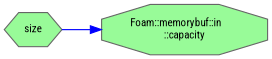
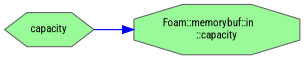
node "size": label "size" -> "capacity"
